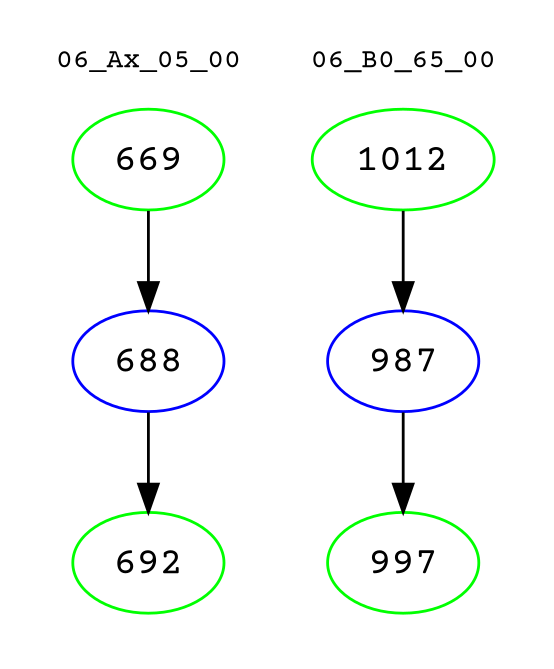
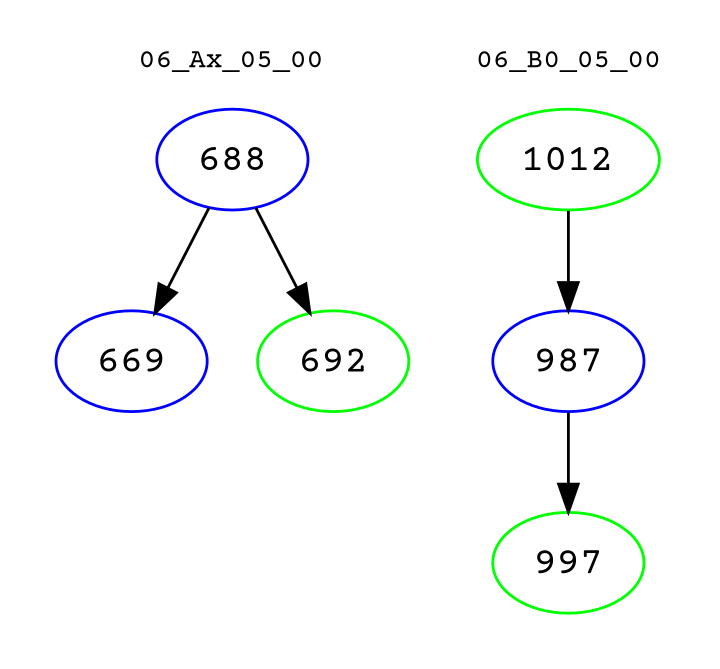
cluster "06_B0_65_00": label "06_B0_65_00" -> "06_B0_05_00"
node "669": color green -> blue
edge "669" -> "688": reversed
